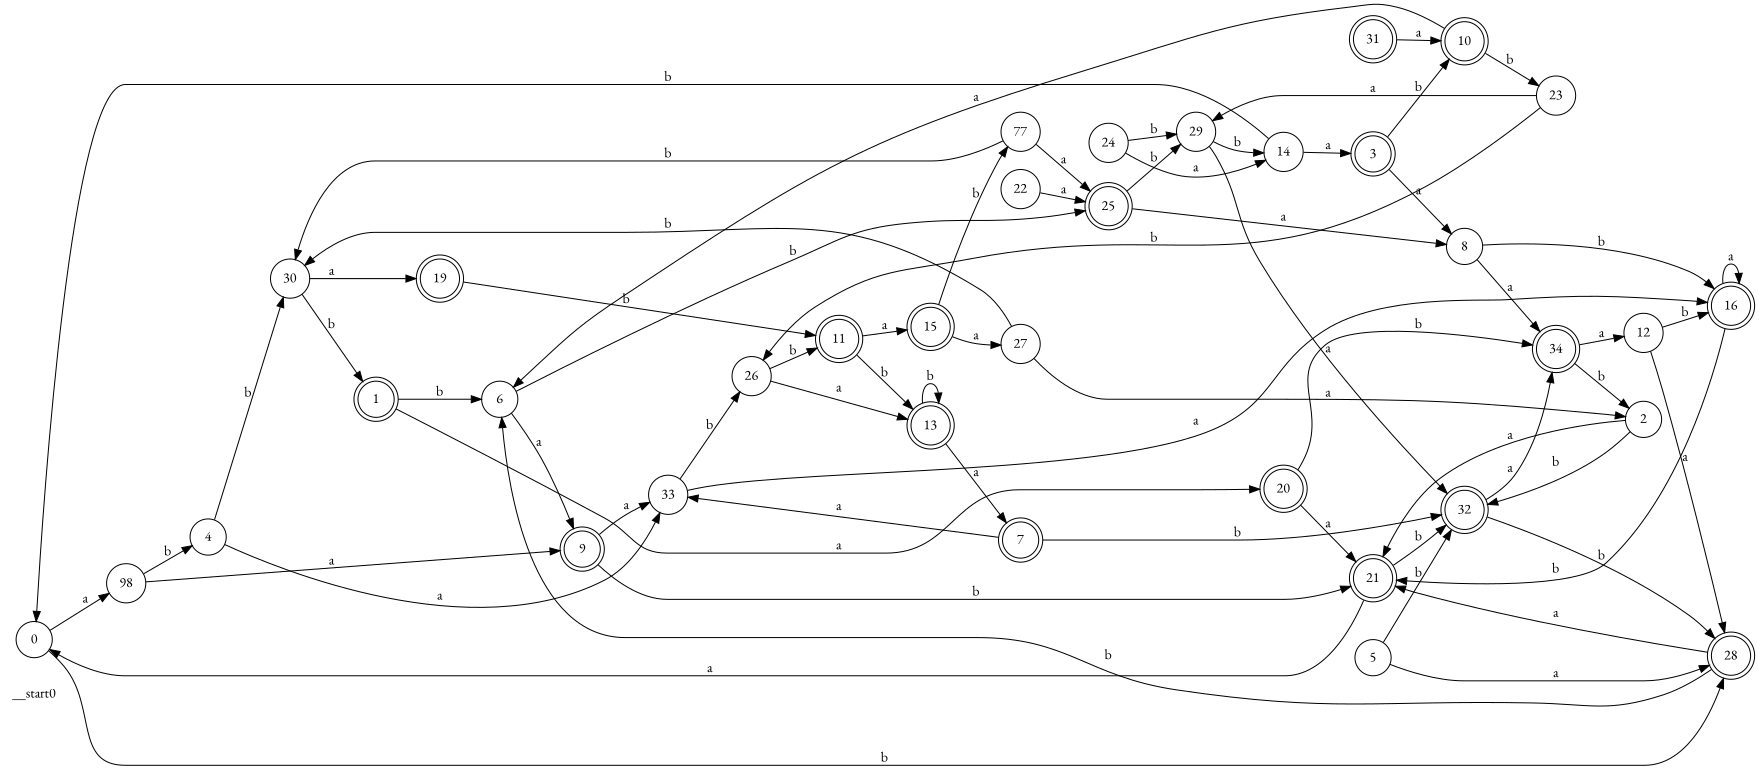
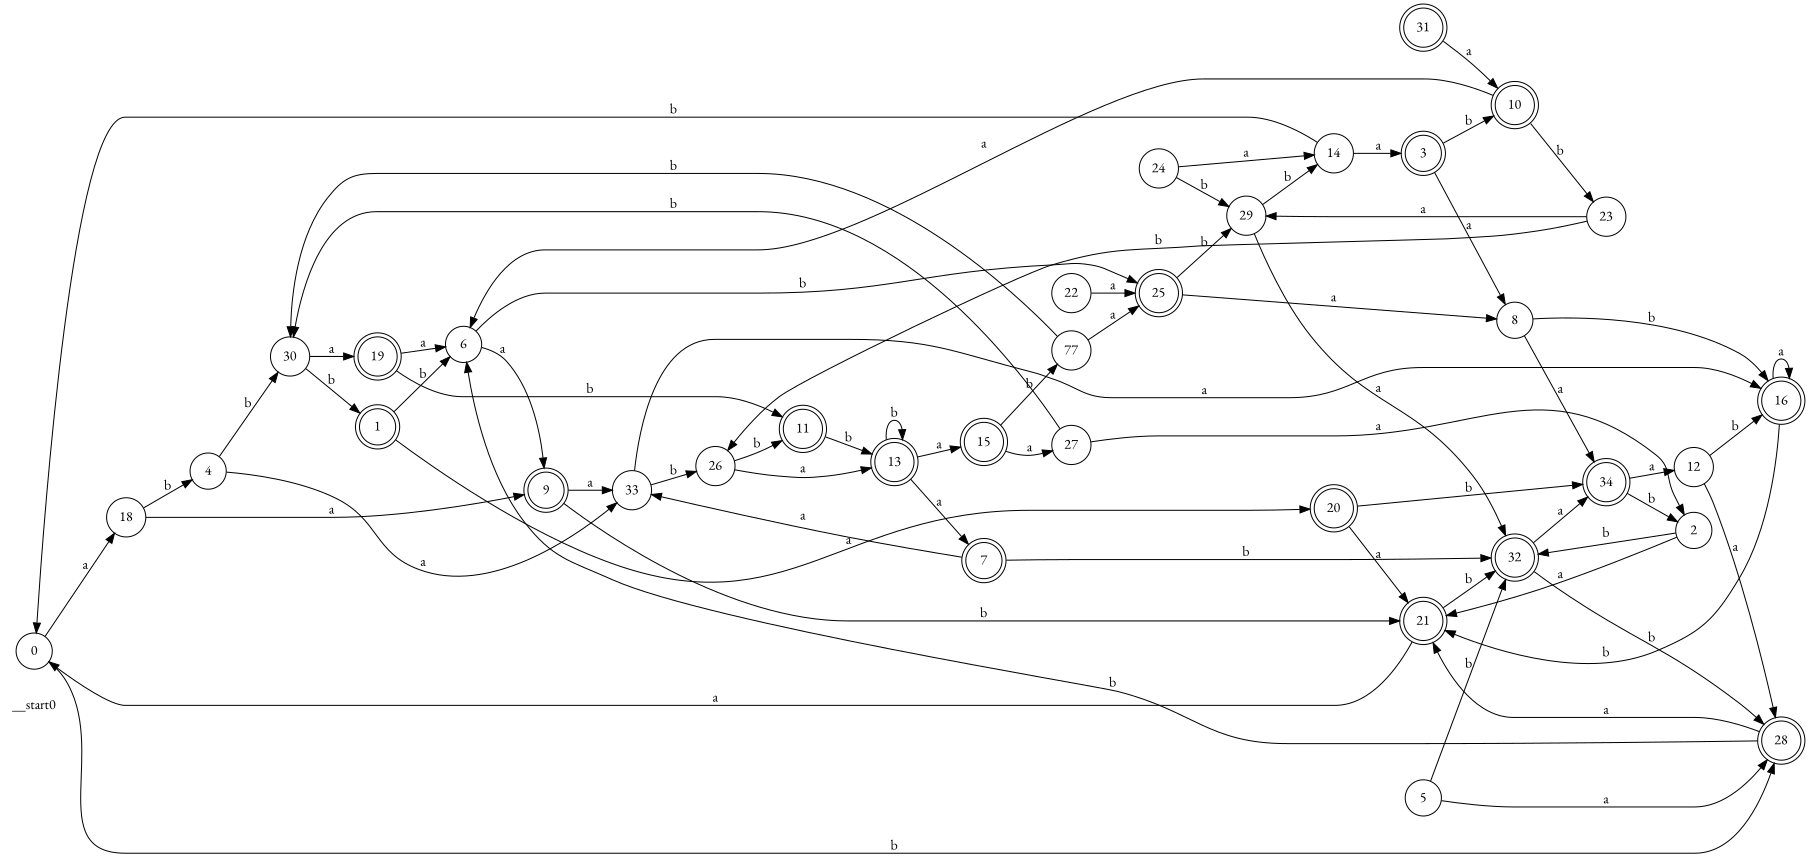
edge "11" -> "15": now "13" -> "15"
edge "19" -> "6": added, label "a"
node "98": label "98" -> "18"
